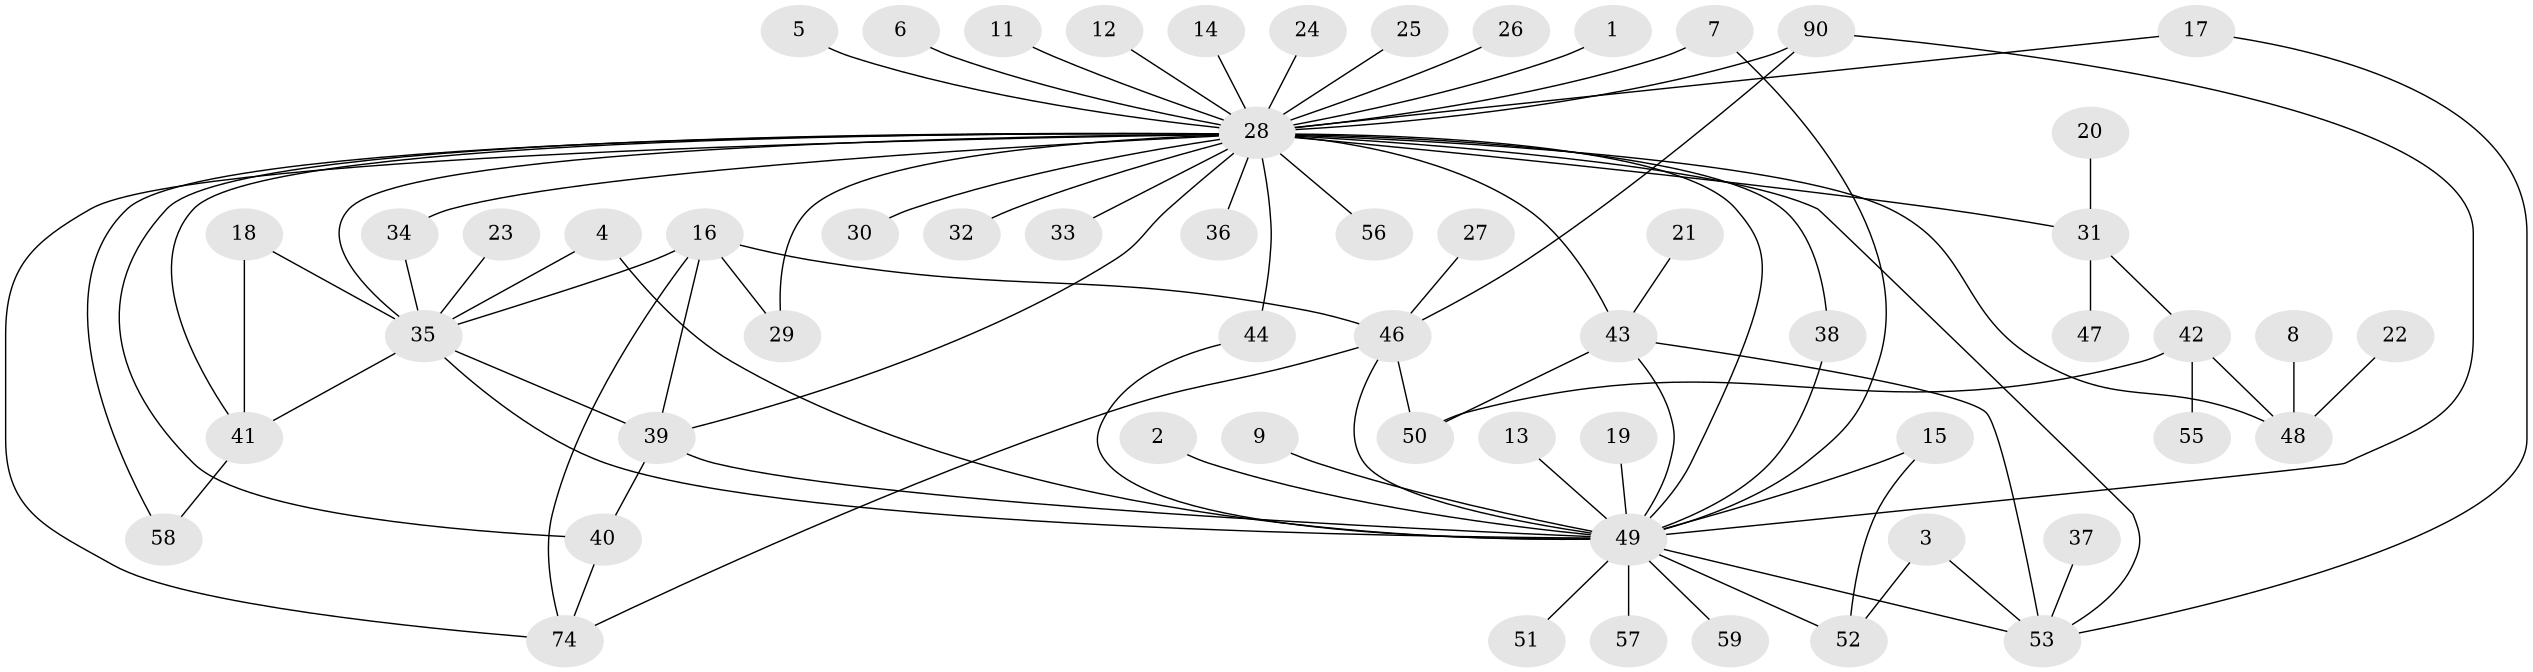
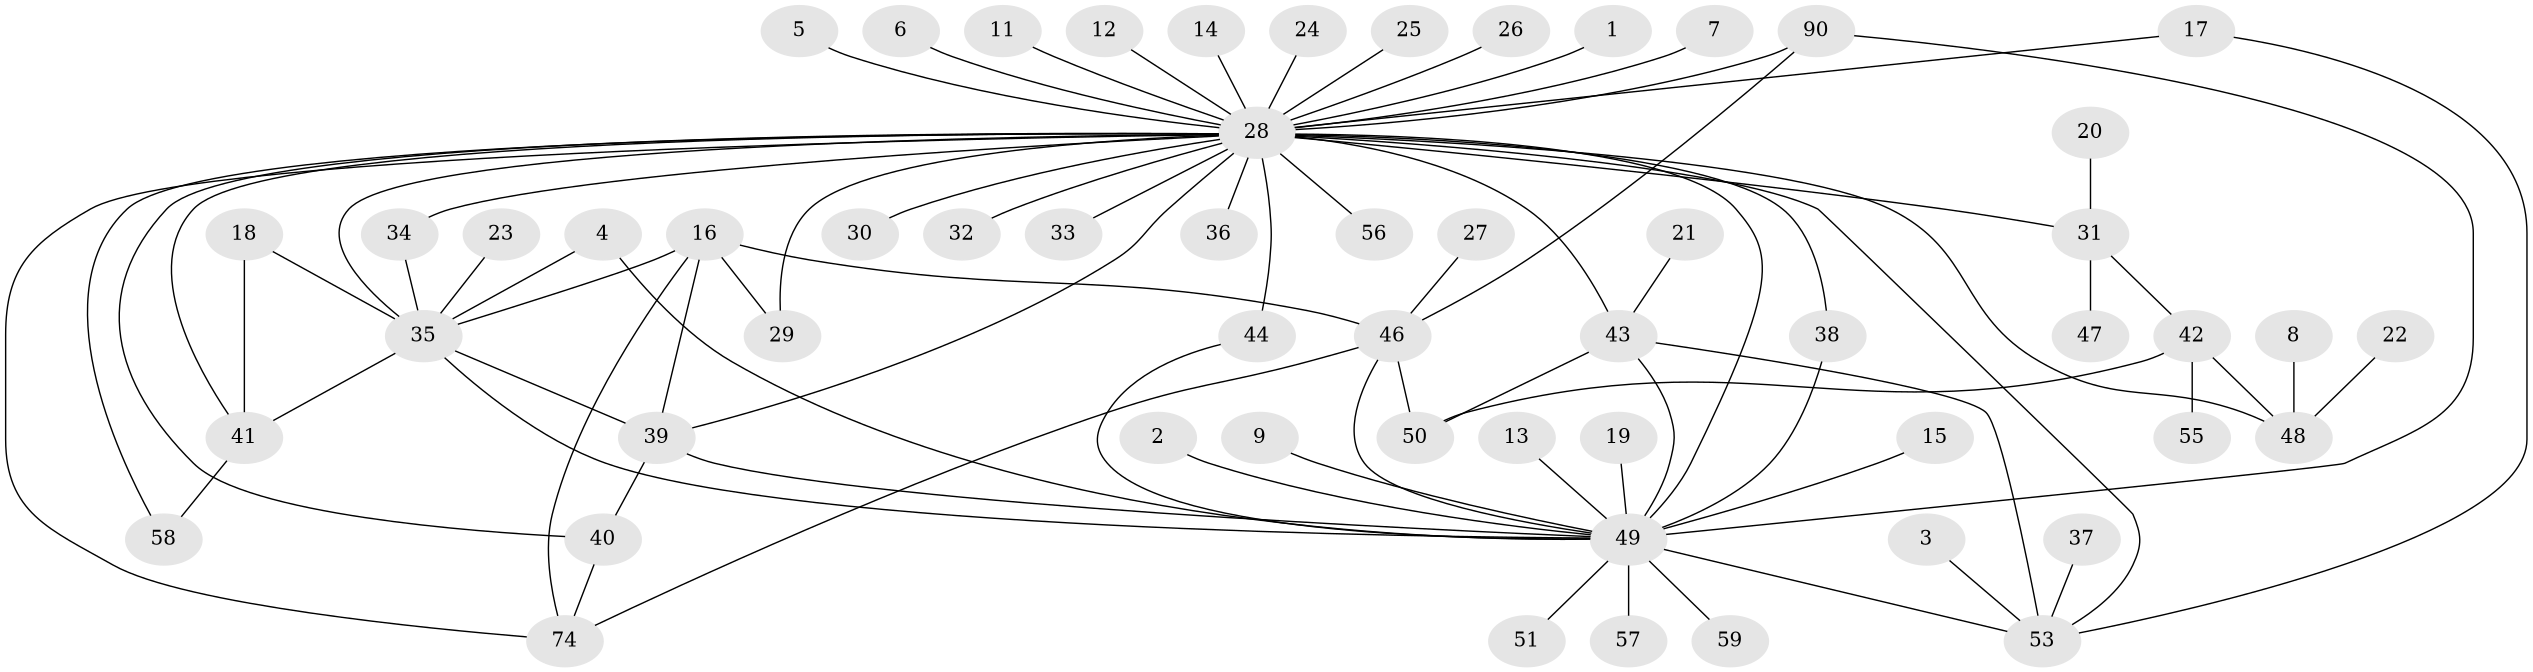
edge "7" -- "49": removed
node "52": removed
